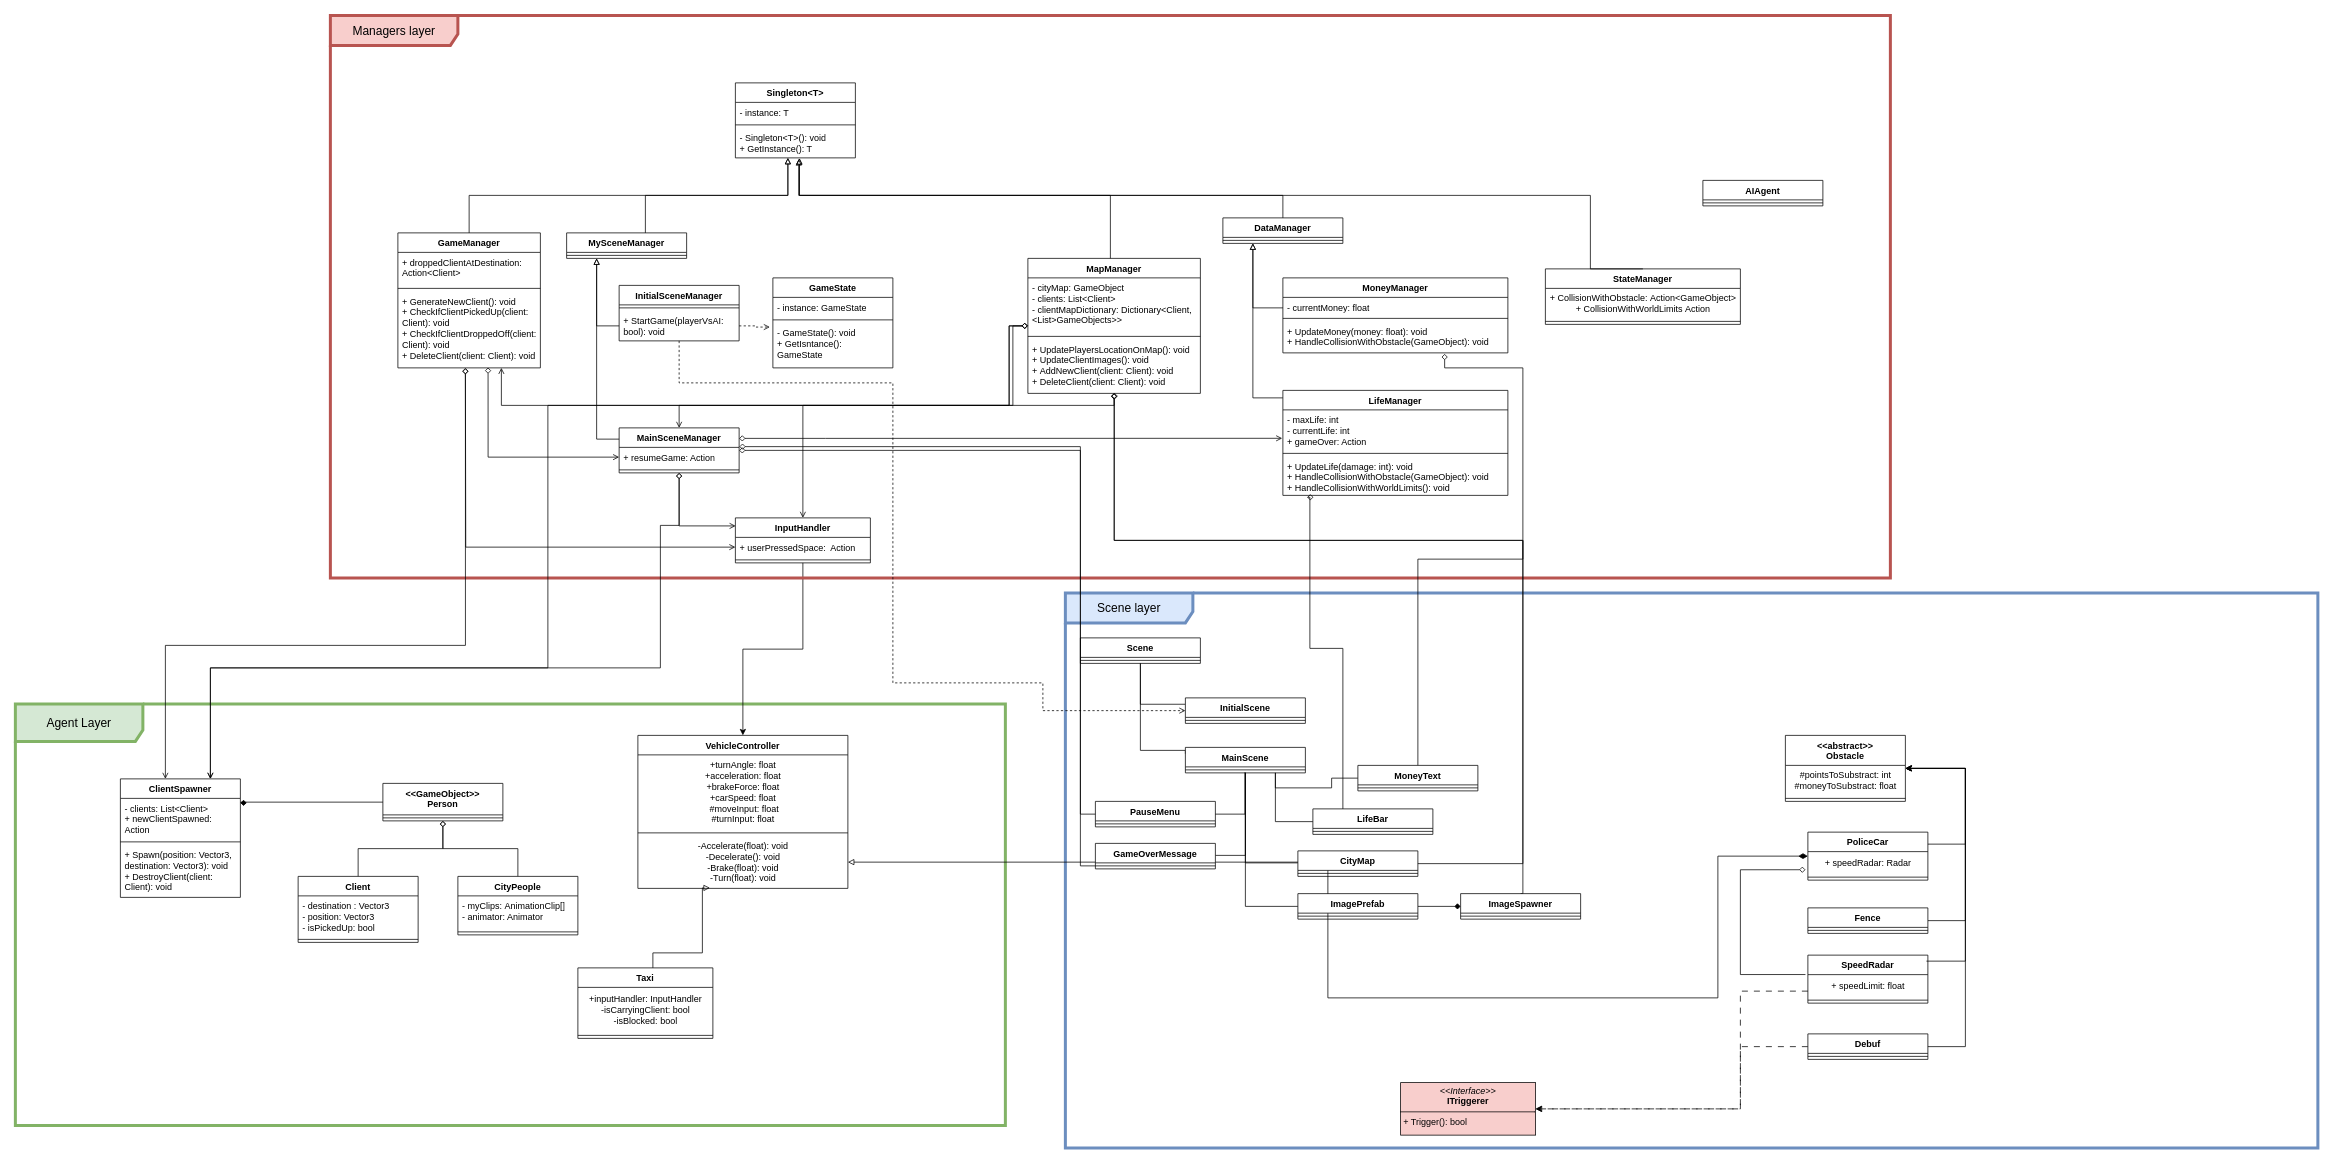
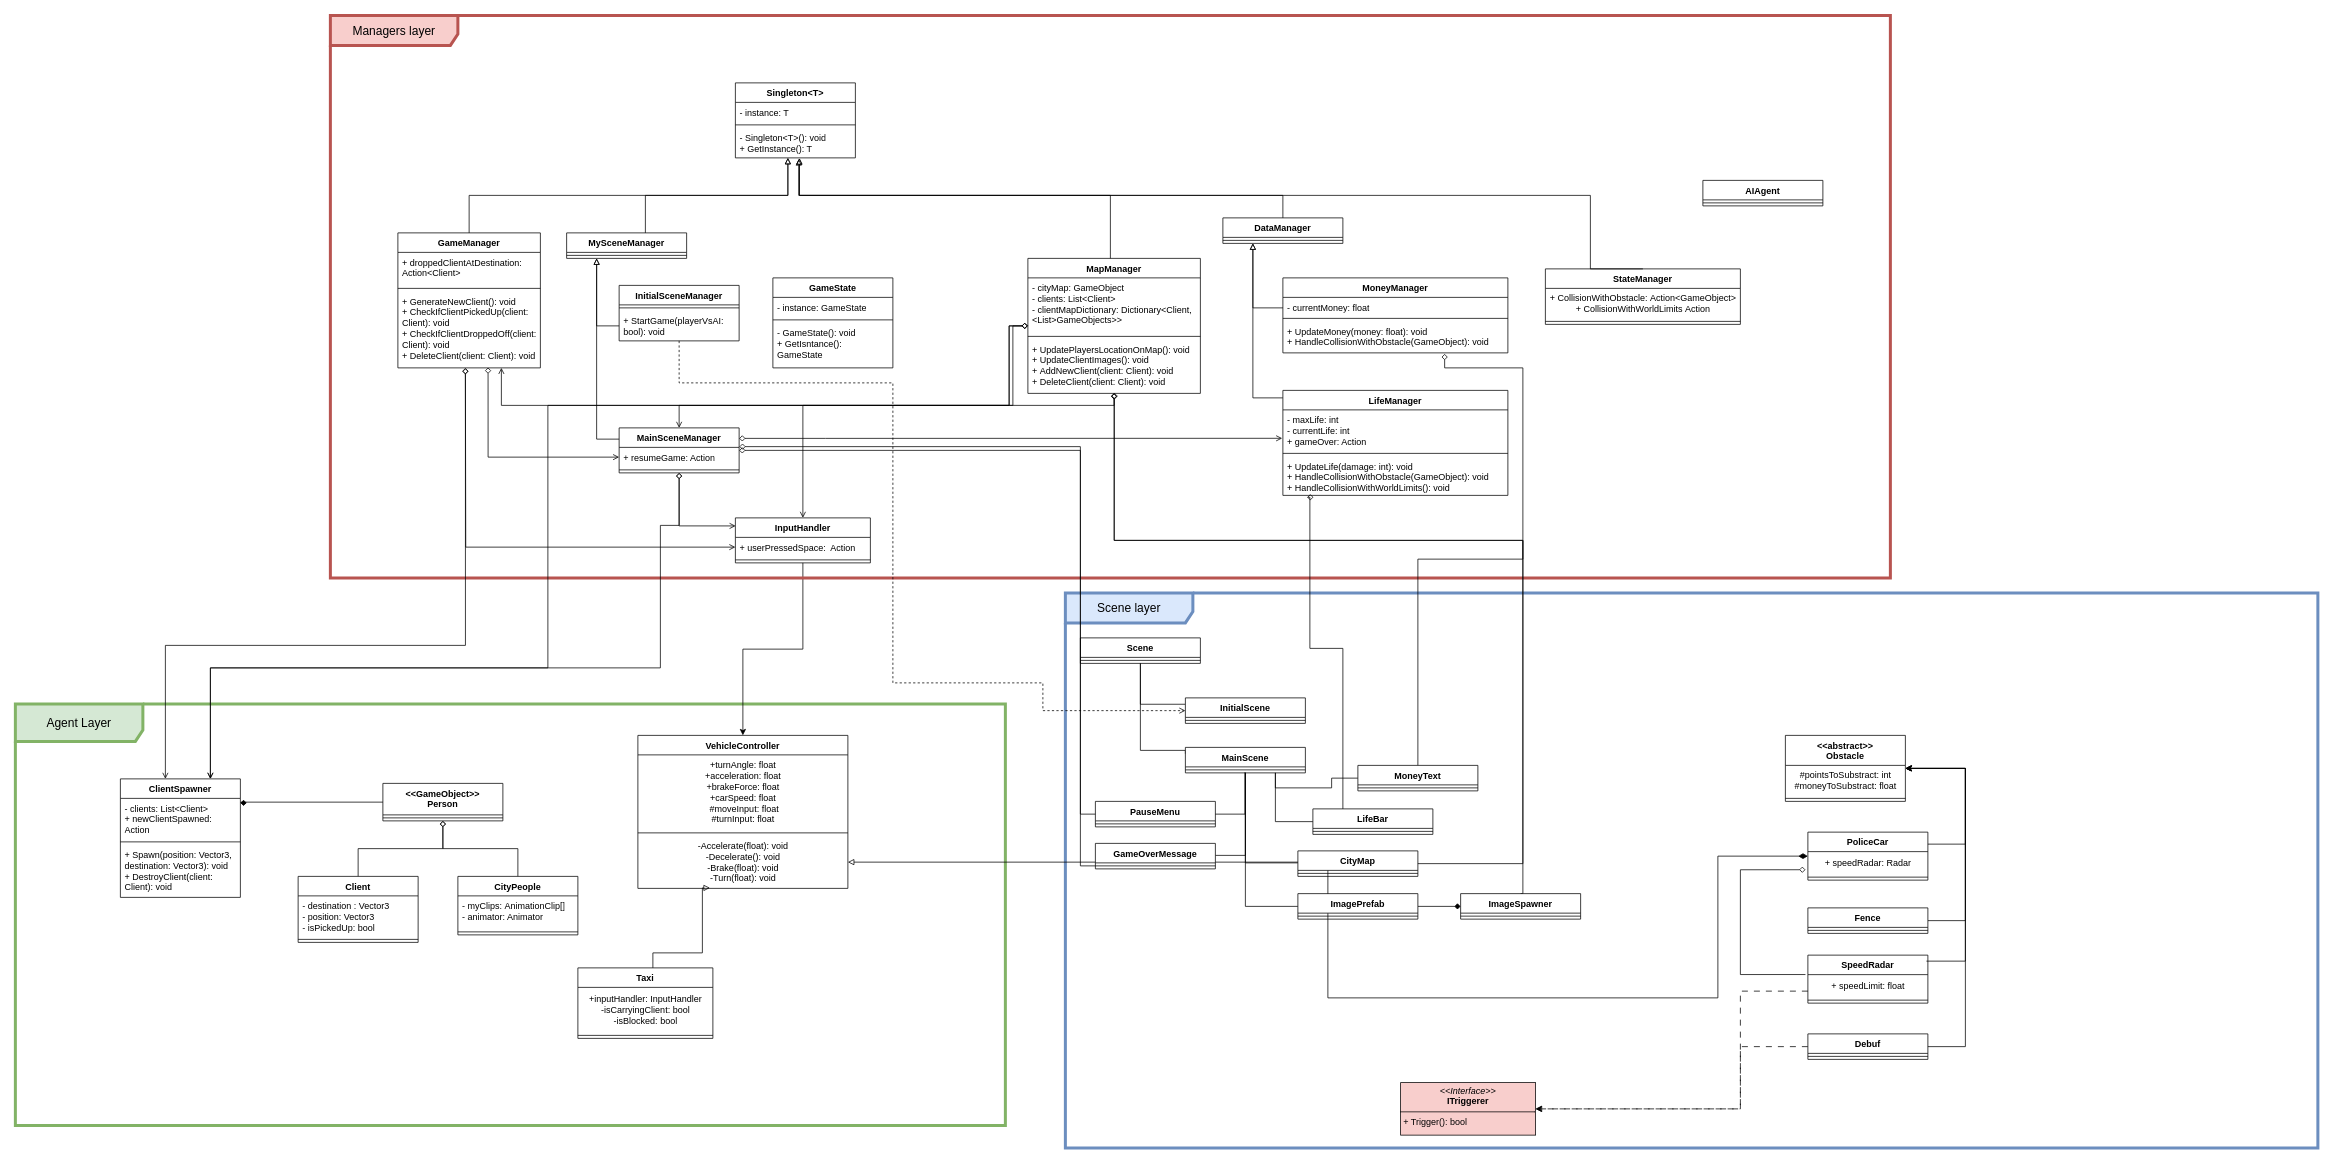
edge "+ StartGame(playerVsAI: bool): void" -> "- GameState(): void + GetIsntance(): GameState": removed
